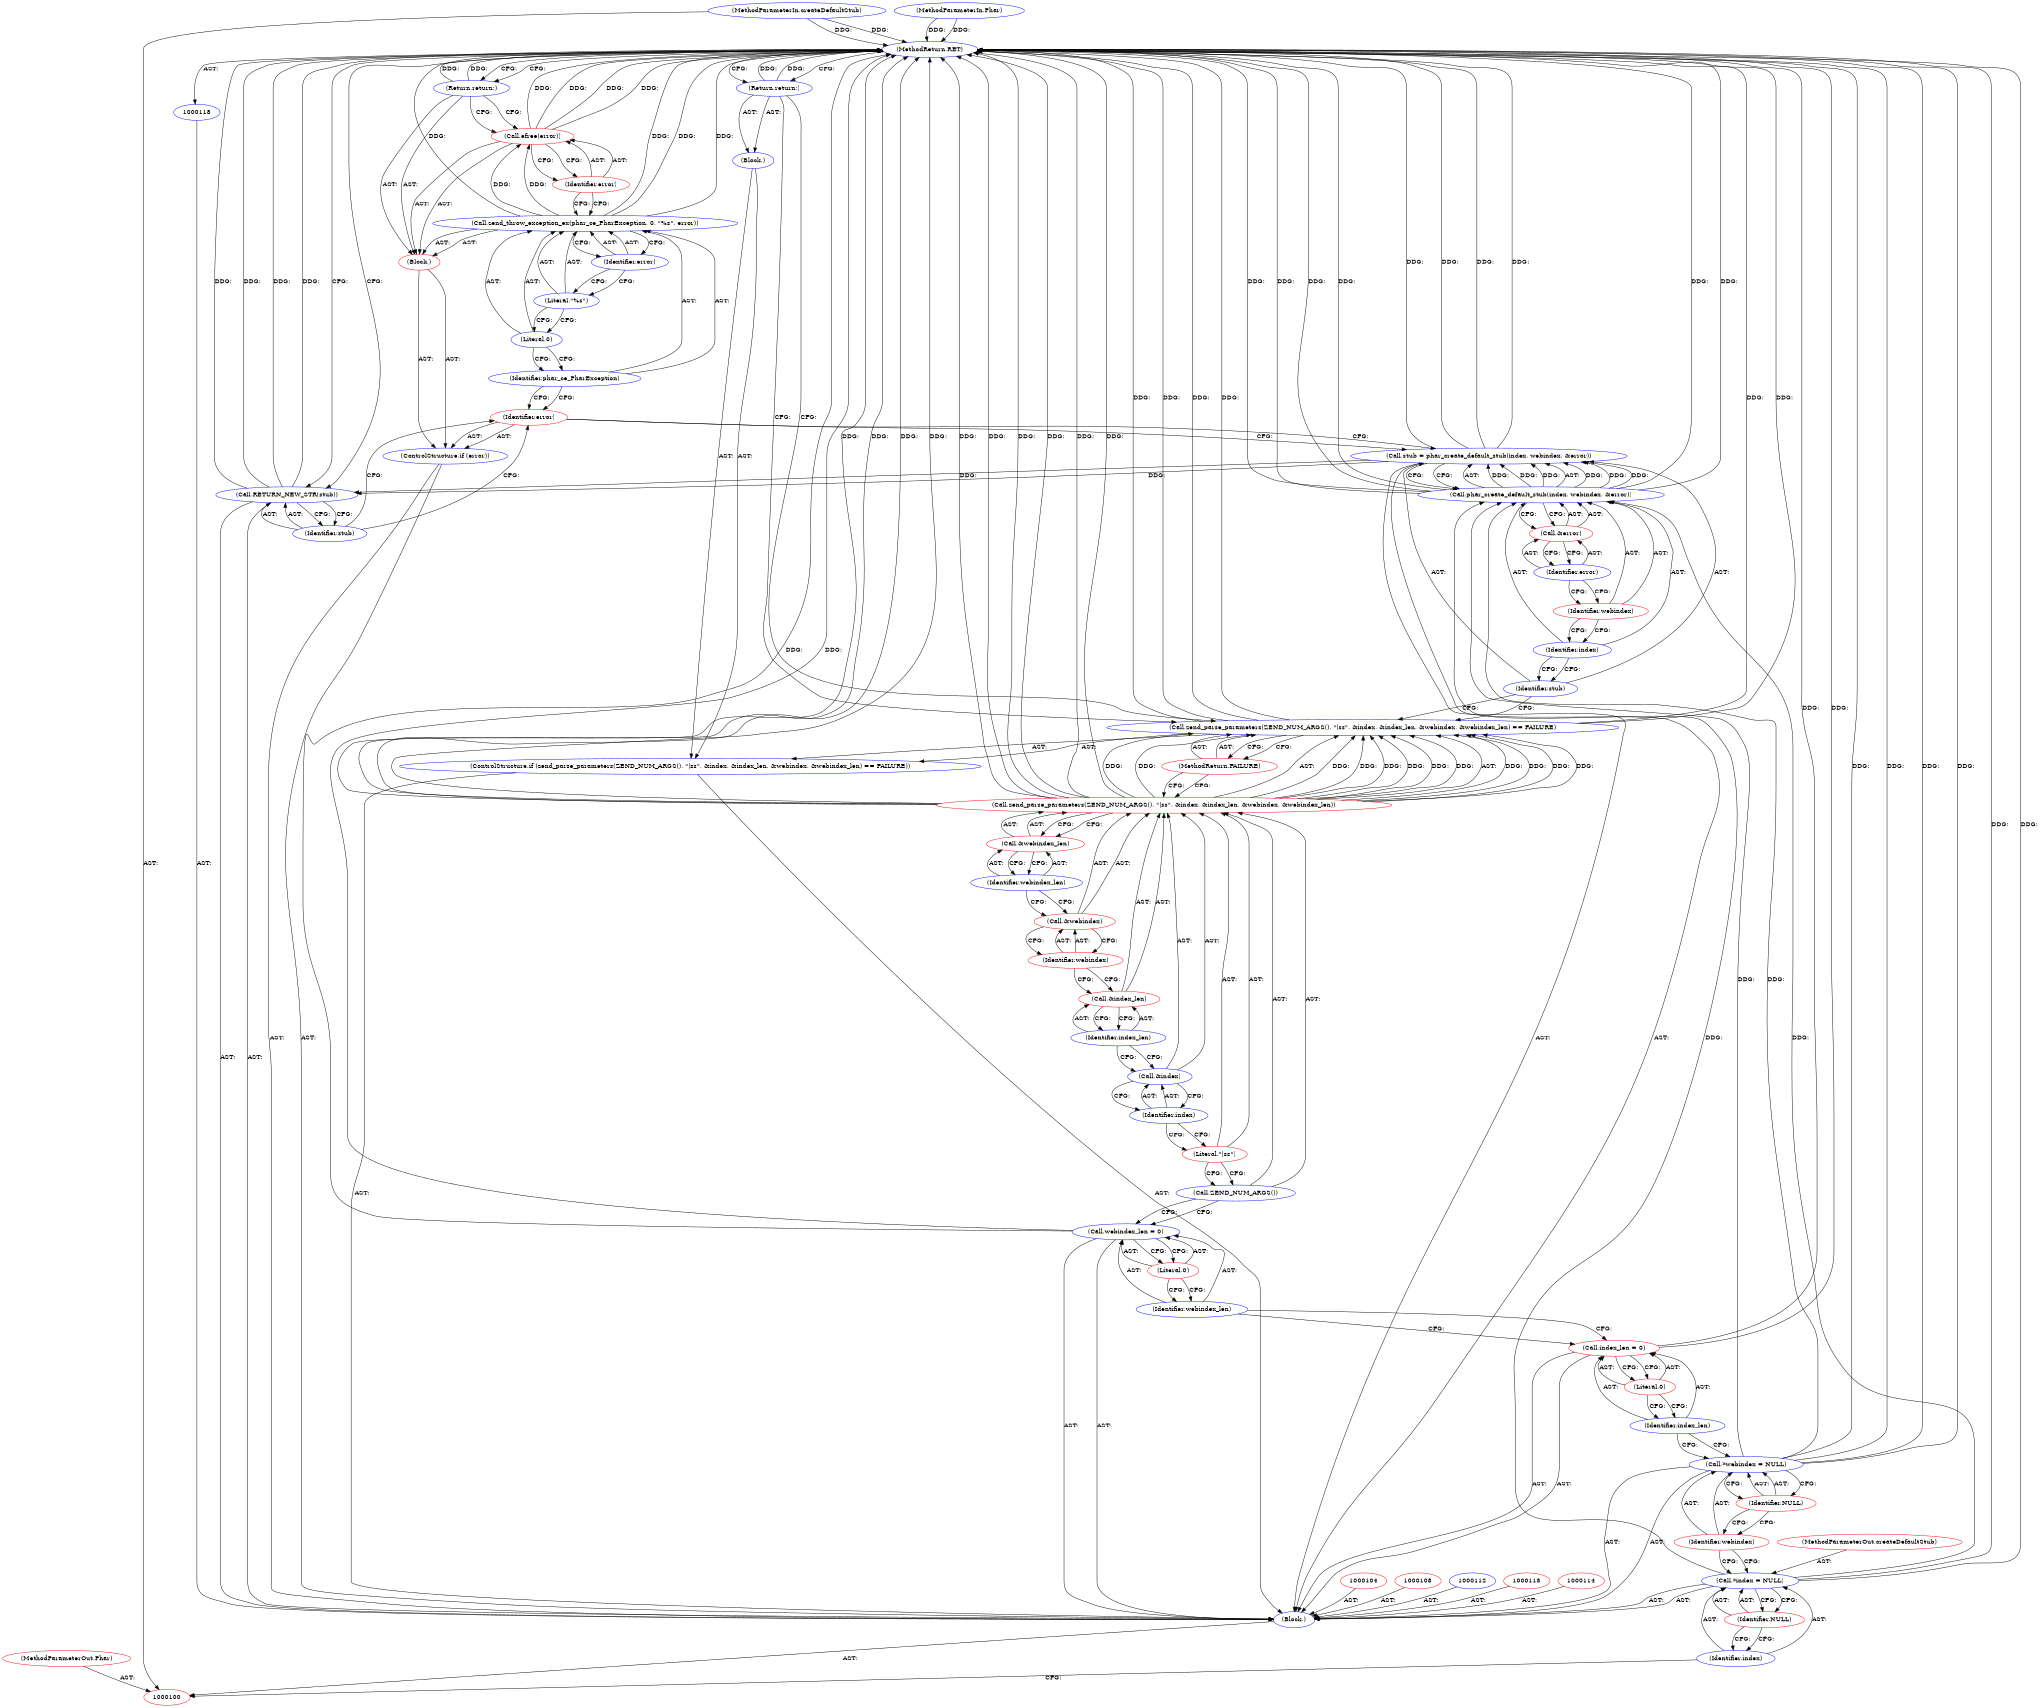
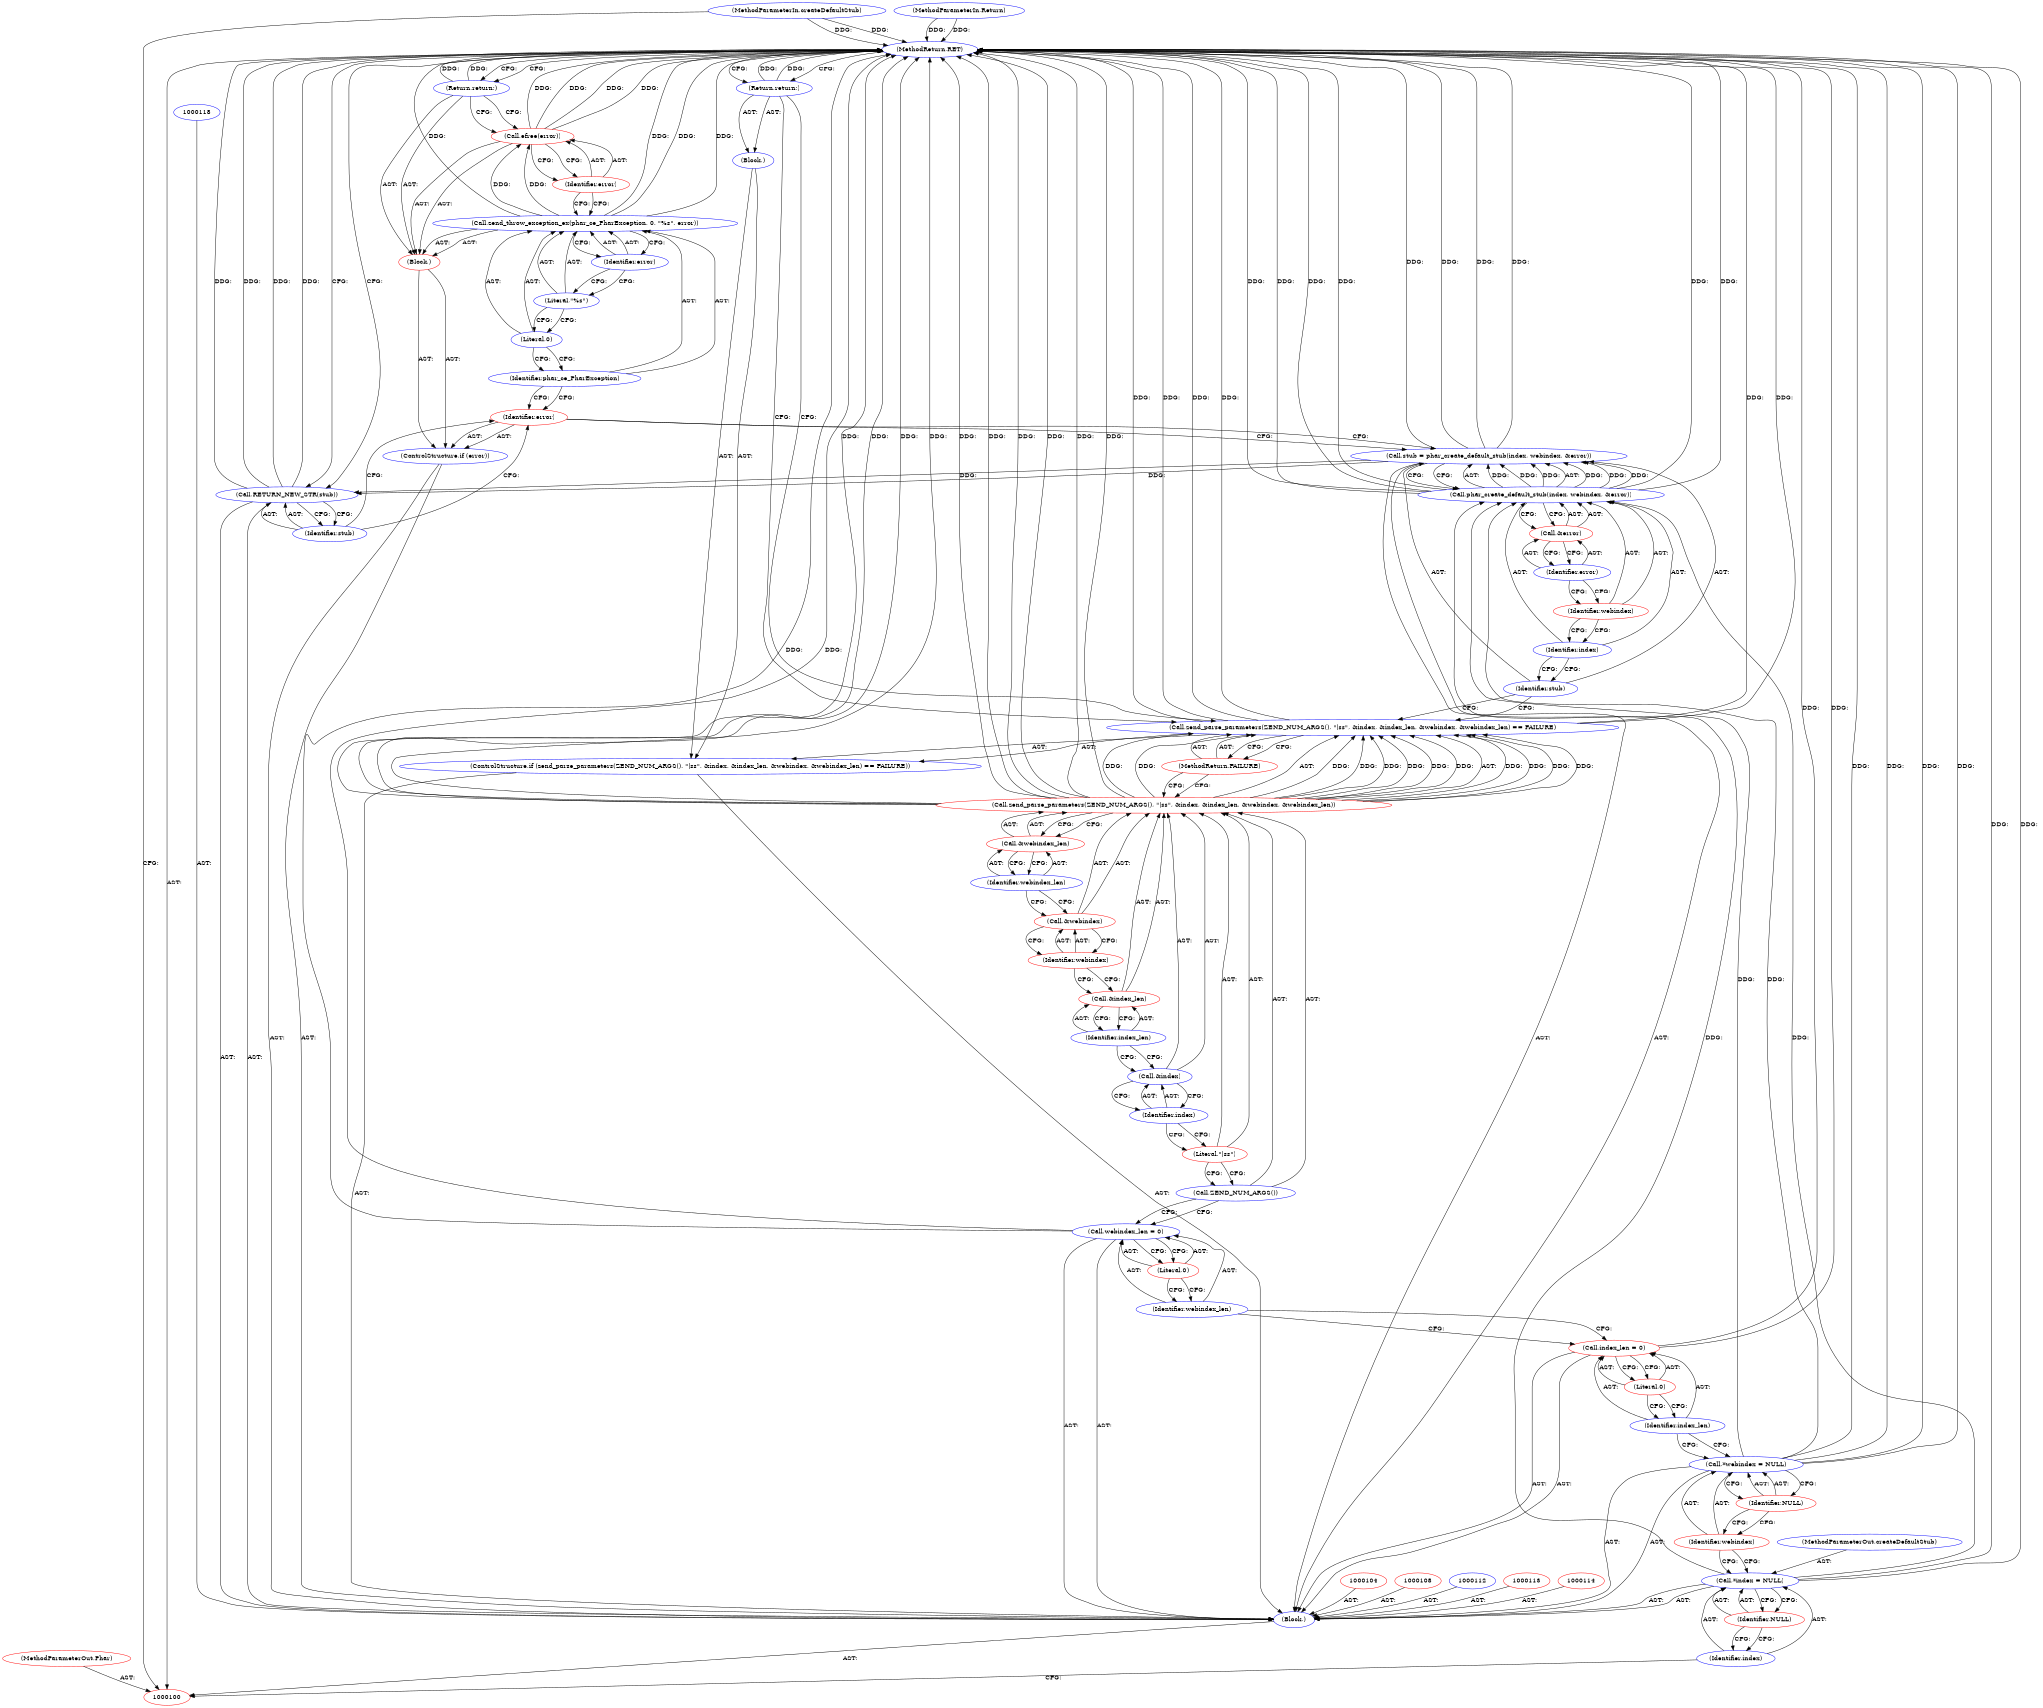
node "(MethodParameterIn,Phar)": label "(MethodParameterIn,Phar)" -> "(MethodParameterIn,Return)"
edge "(MethodReturn,RET)" -> "1000118": now "(MethodReturn,RET)" -> "1000100"
edge "(MethodParameterIn,createDefaultStub)" -> "1000100": label "AST: " -> "CFG: "
node "(MethodParameterOut,createDefaultStub)": color red -> blue
